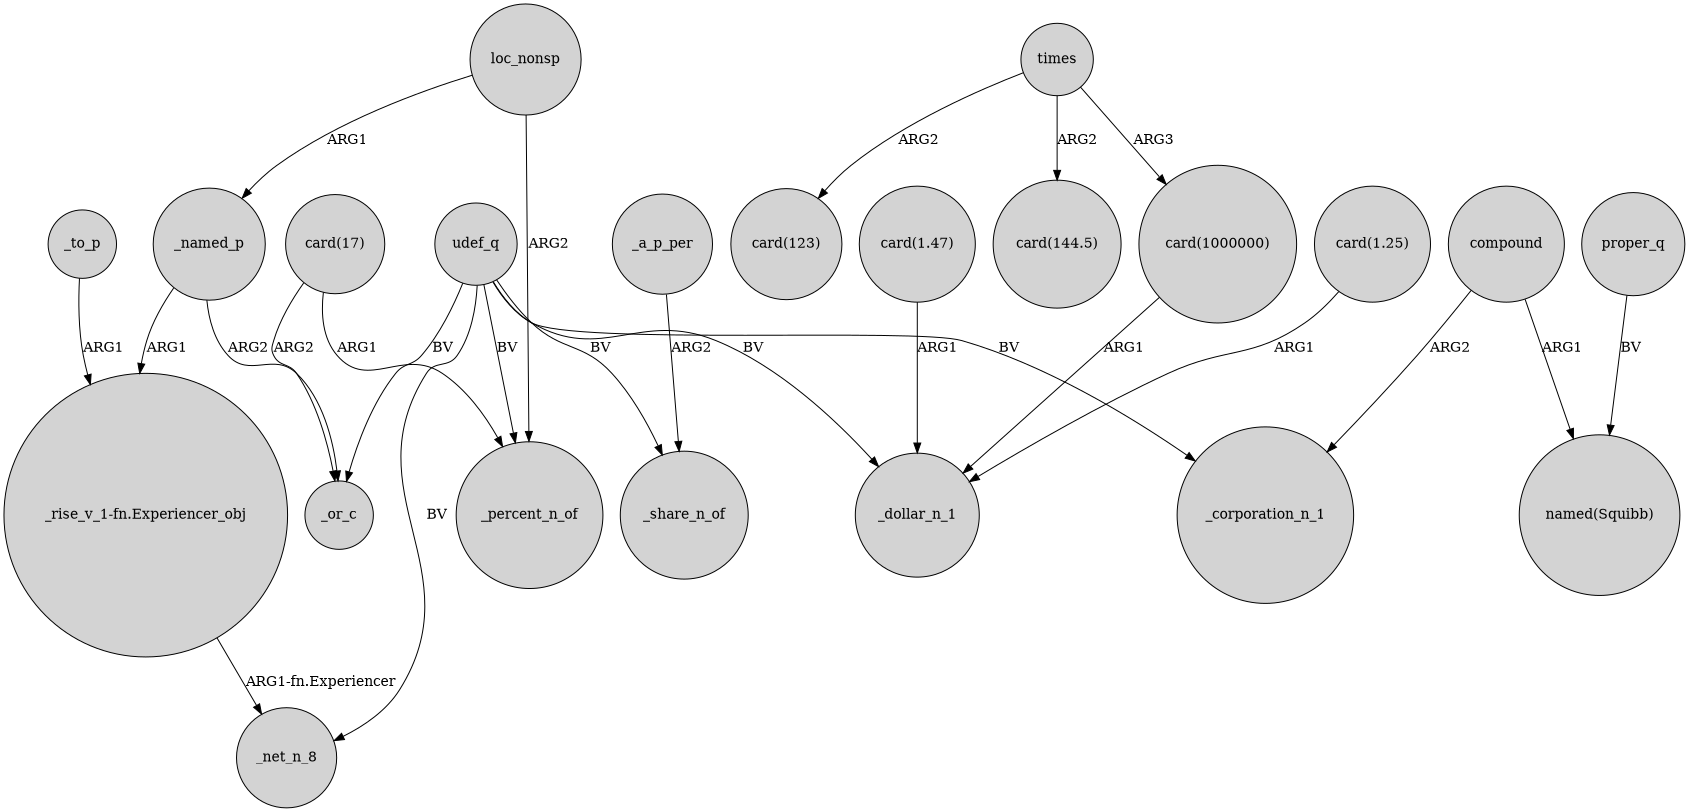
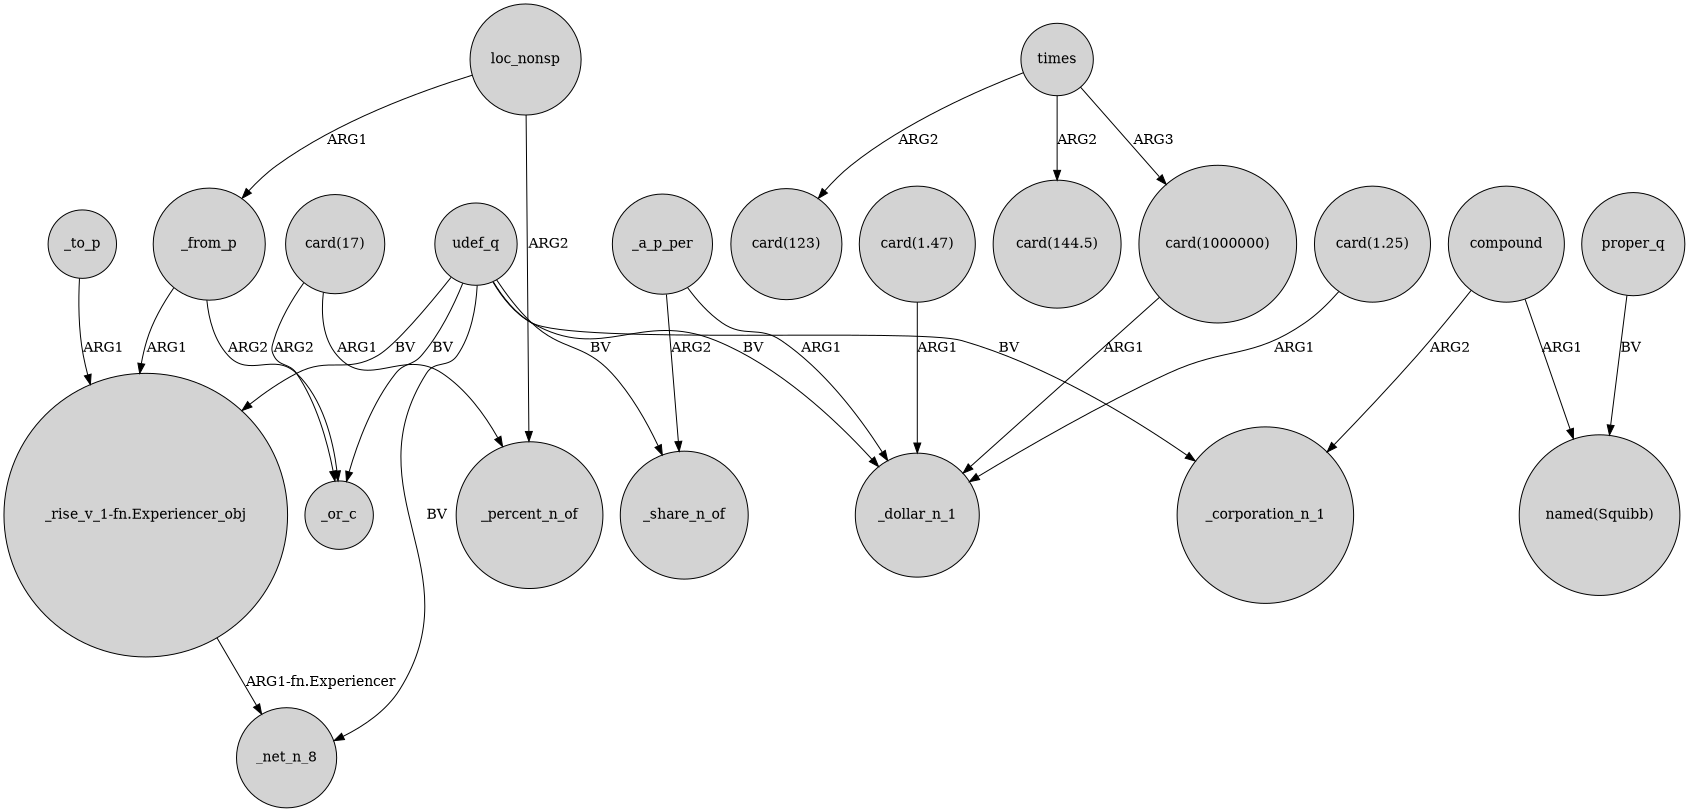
node "_named_p": label "_named_p" -> "_from_p"
edge "_a_p_per" -> "_dollar_n_1": added, label "ARG1"
edge "udef_q" -> "_percent_n_of": now "udef_q" -> "_rise_v_1-fn.Experiencer_obj"
